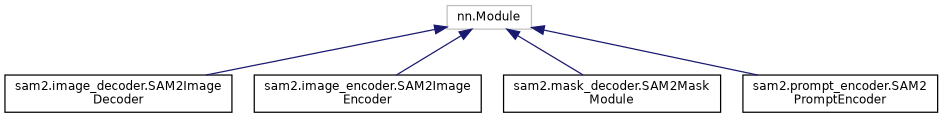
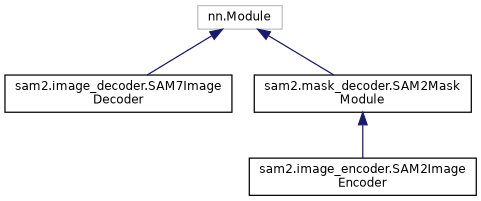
edge "sam2.image_encoder.SAM2Image Encoder" -> "nn.Module": now "sam2.image_encoder.SAM2Image Encoder" -> "sam2.mask_decoder.SAM2Mask Module"
node "sam2.image_decoder.SAM2Image Decoder": label "sam2.image_decoder.SAM2Image Decoder" -> "sam2.image_decoder.SAM7Image Decoder"
node "sam2.prompt_encoder.SAM2 PromptEncoder": removed
